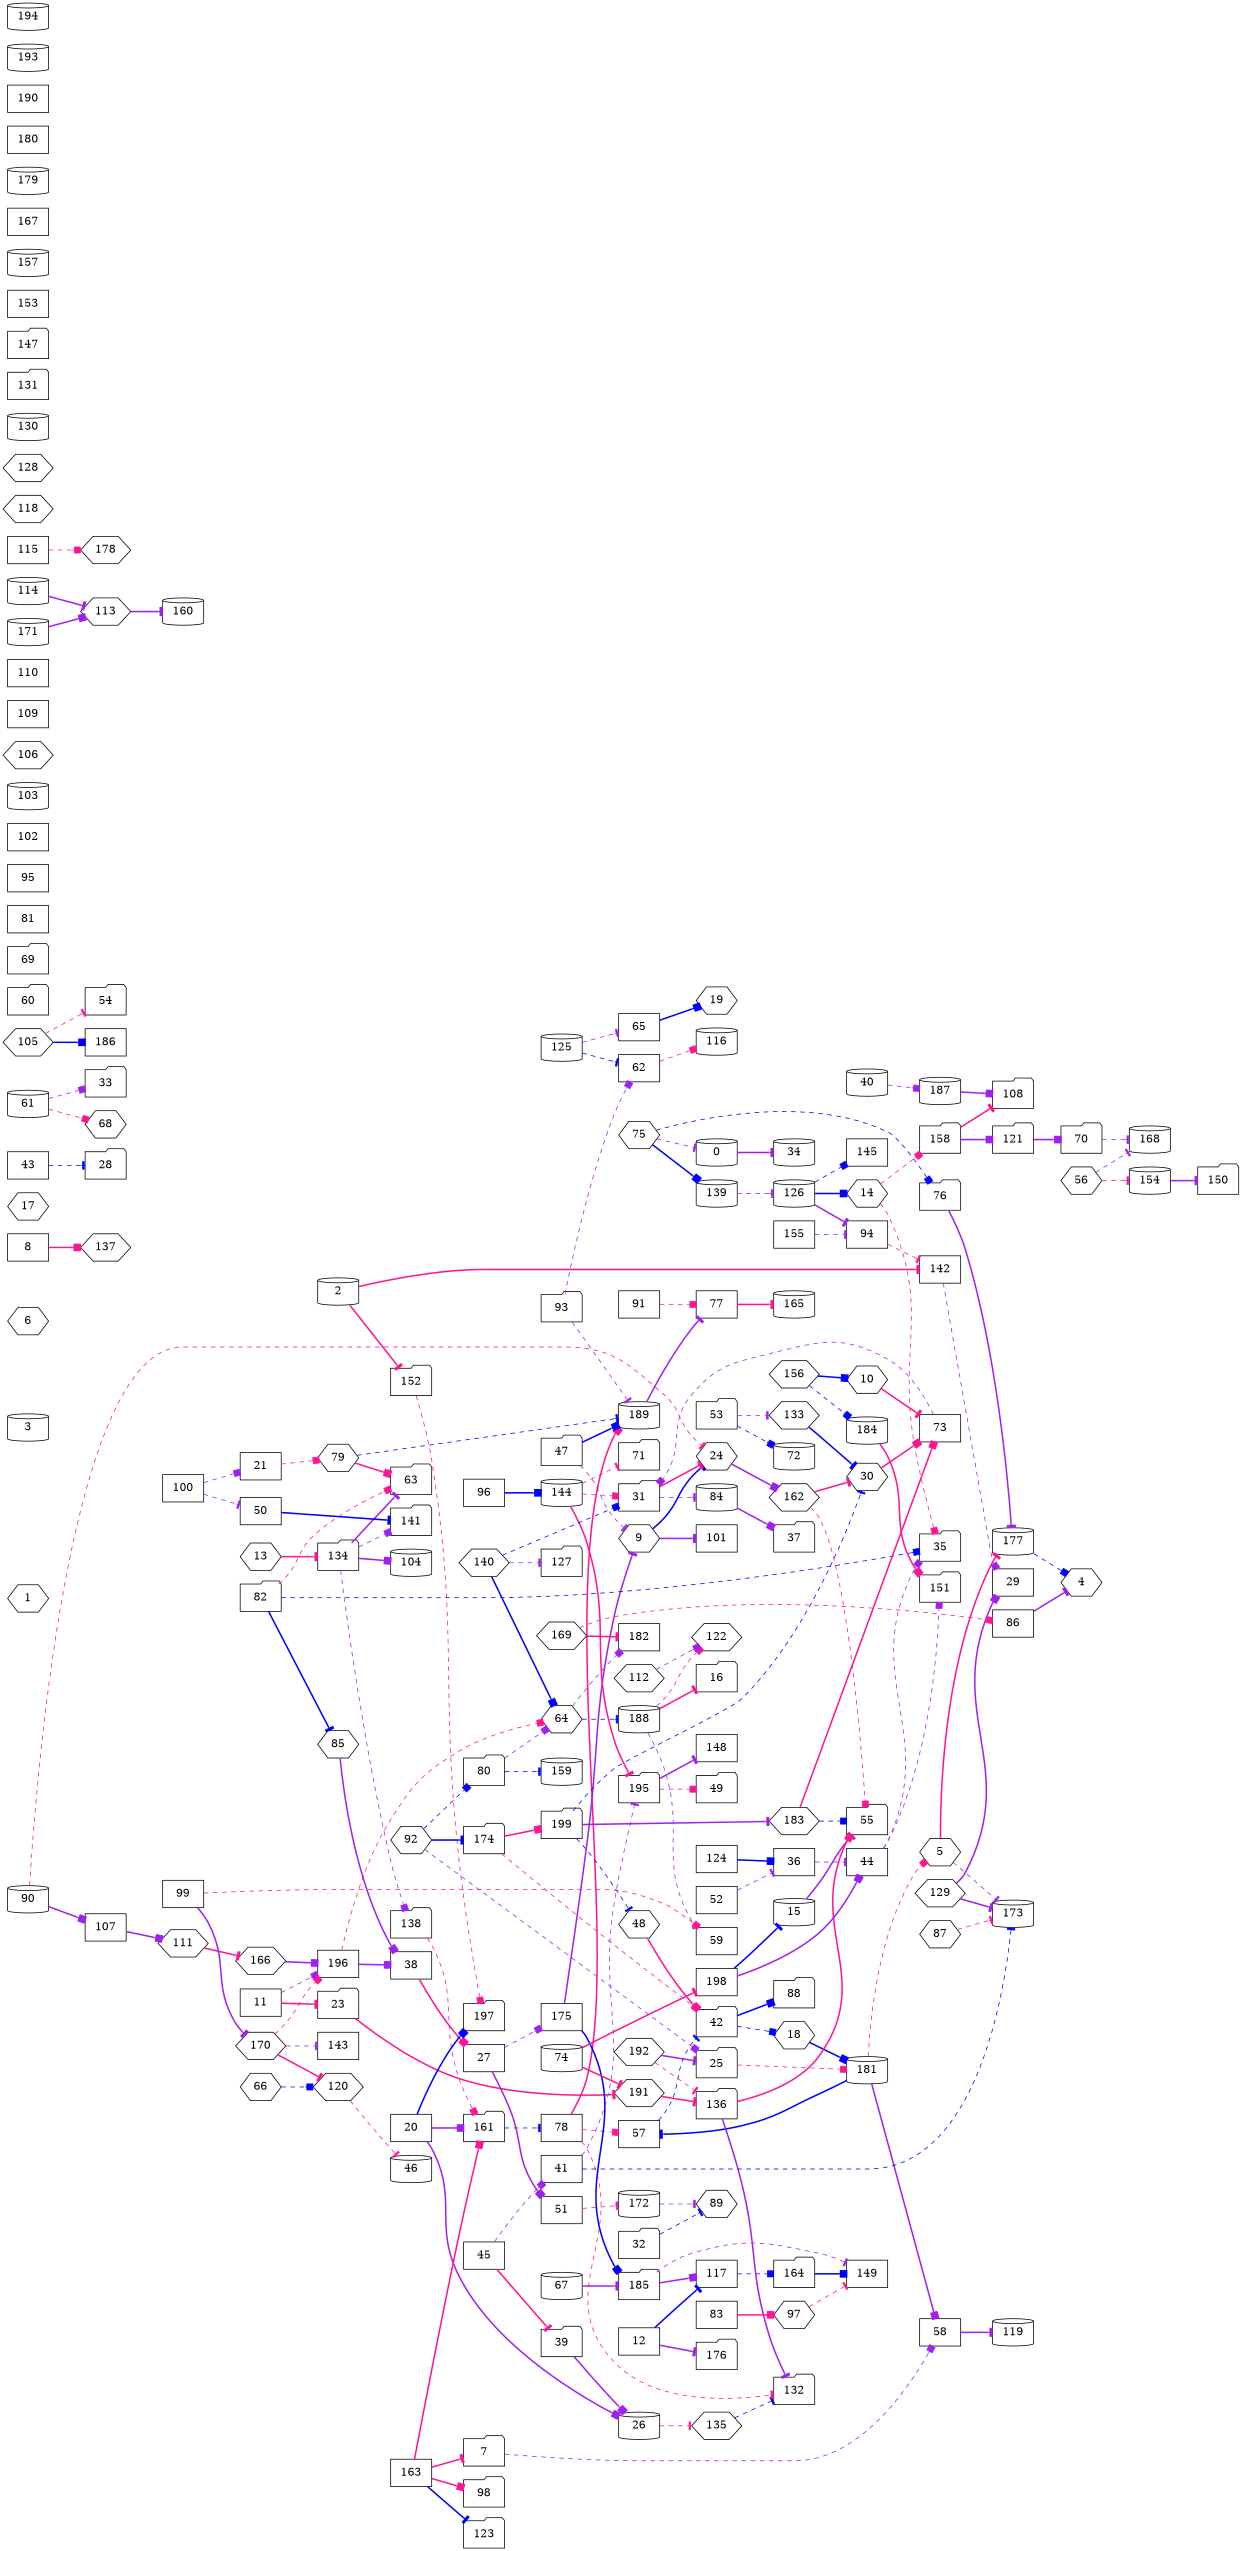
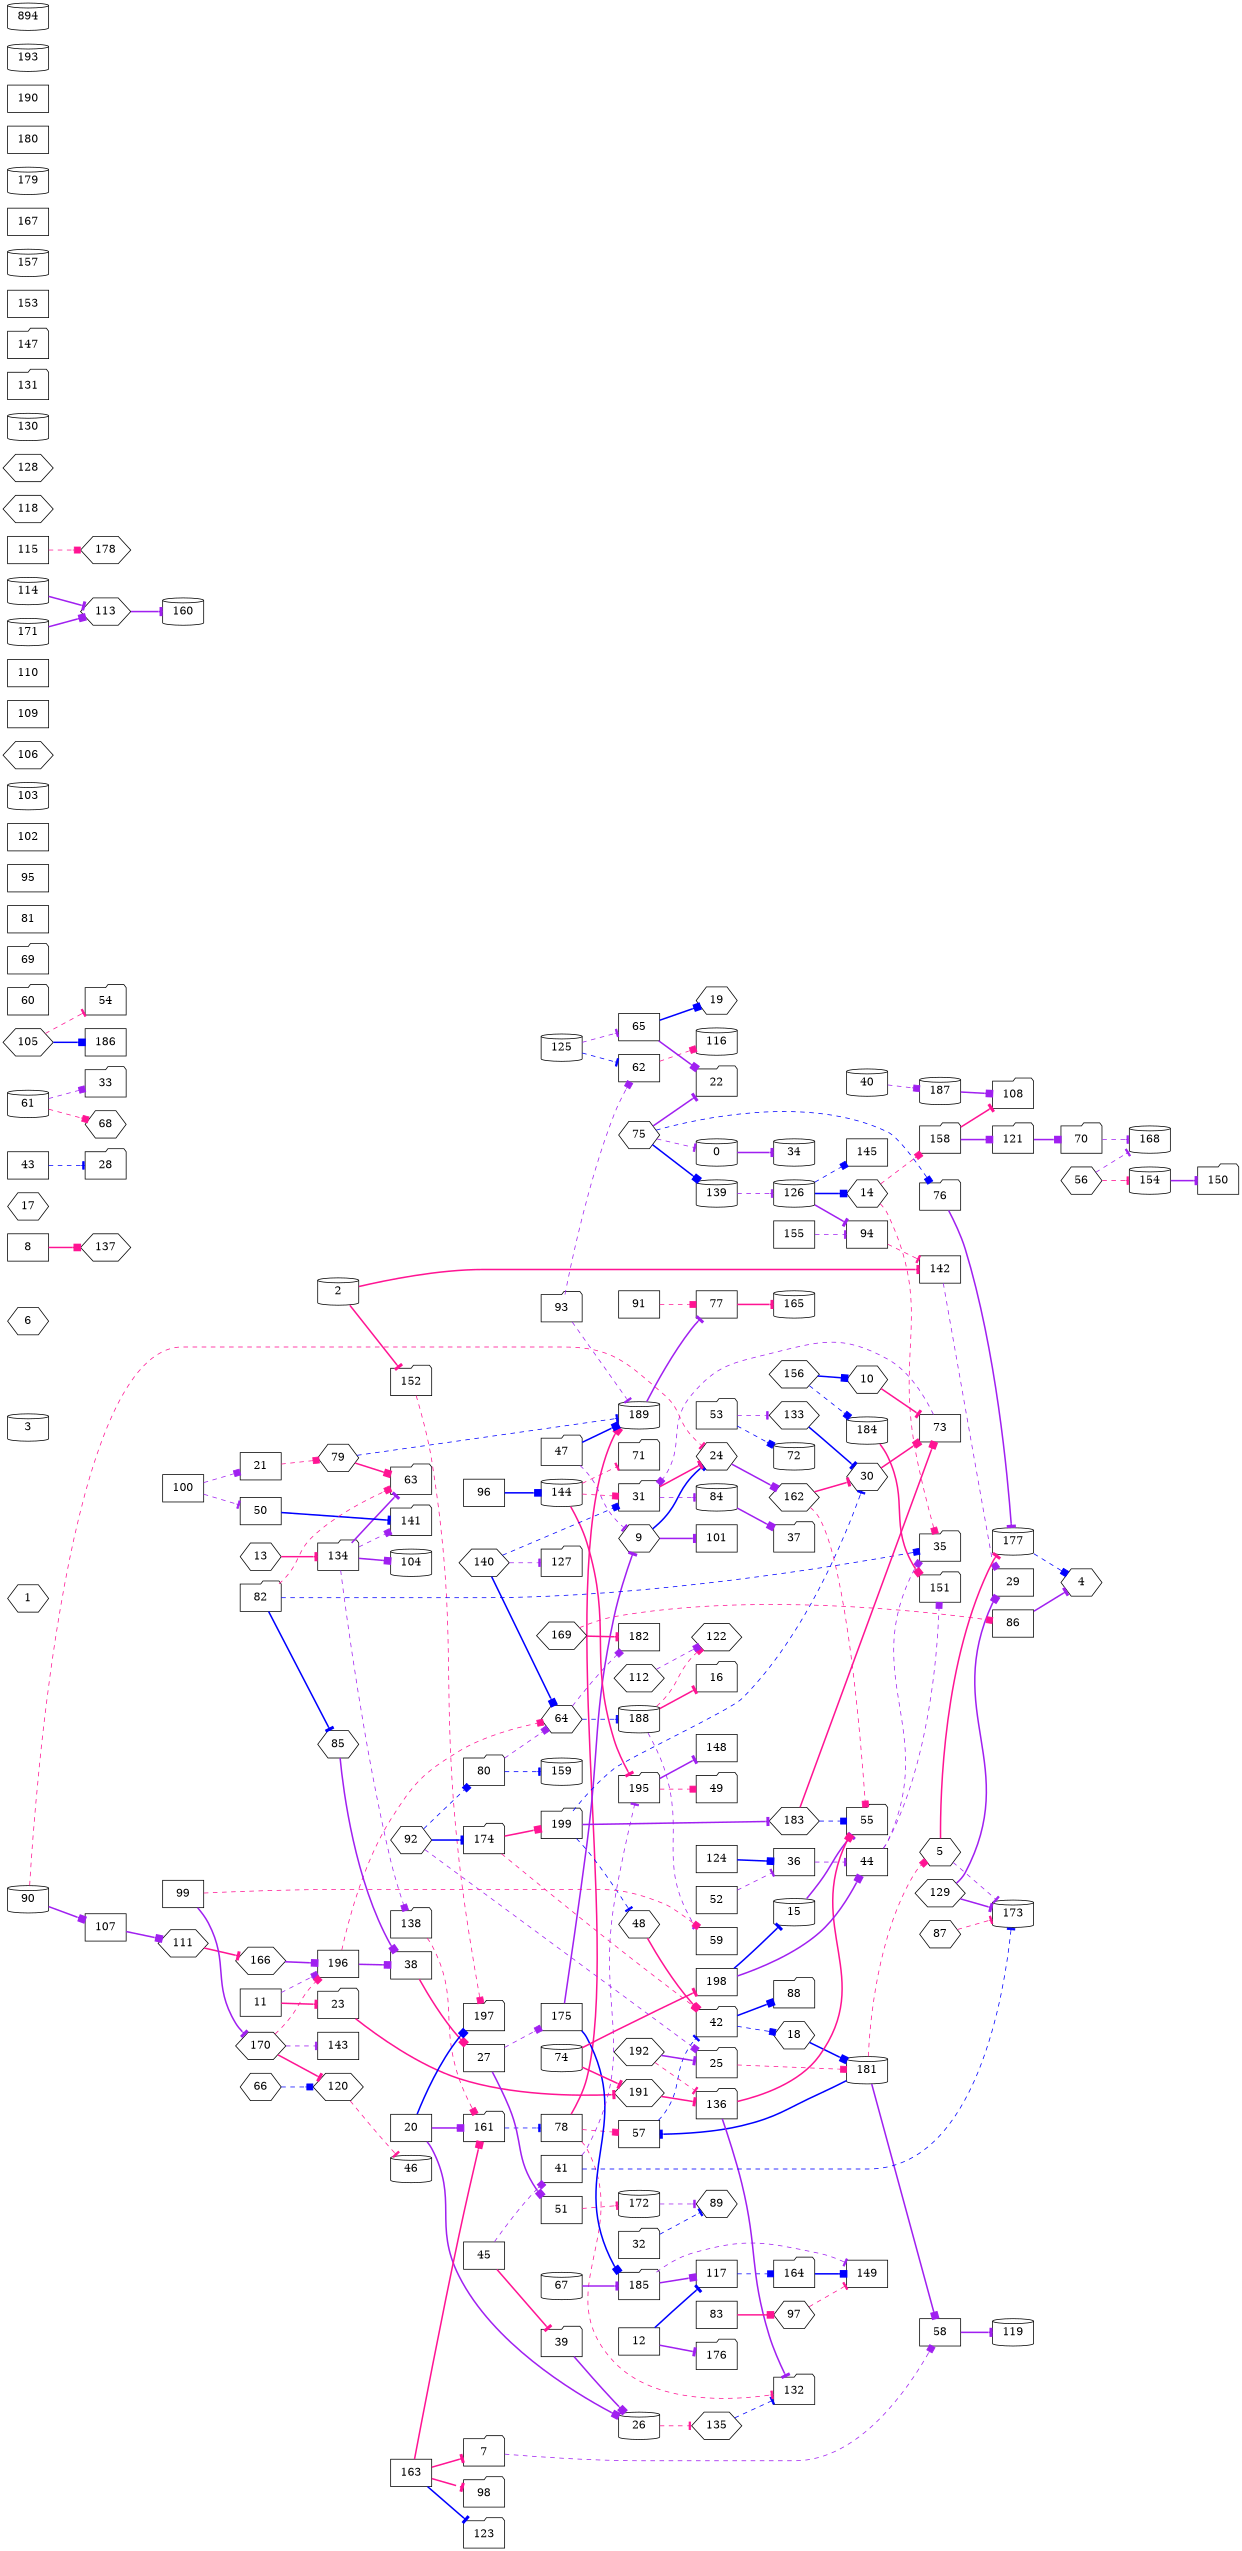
node "194": label "194" -> "894"
node "22": added
edge "163" -> "98": arrowhead box -> tee
